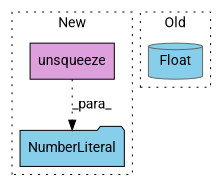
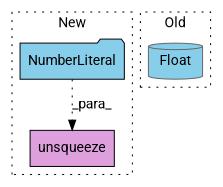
edge "unsqueeze" -> "NumberLiteral": reversed
